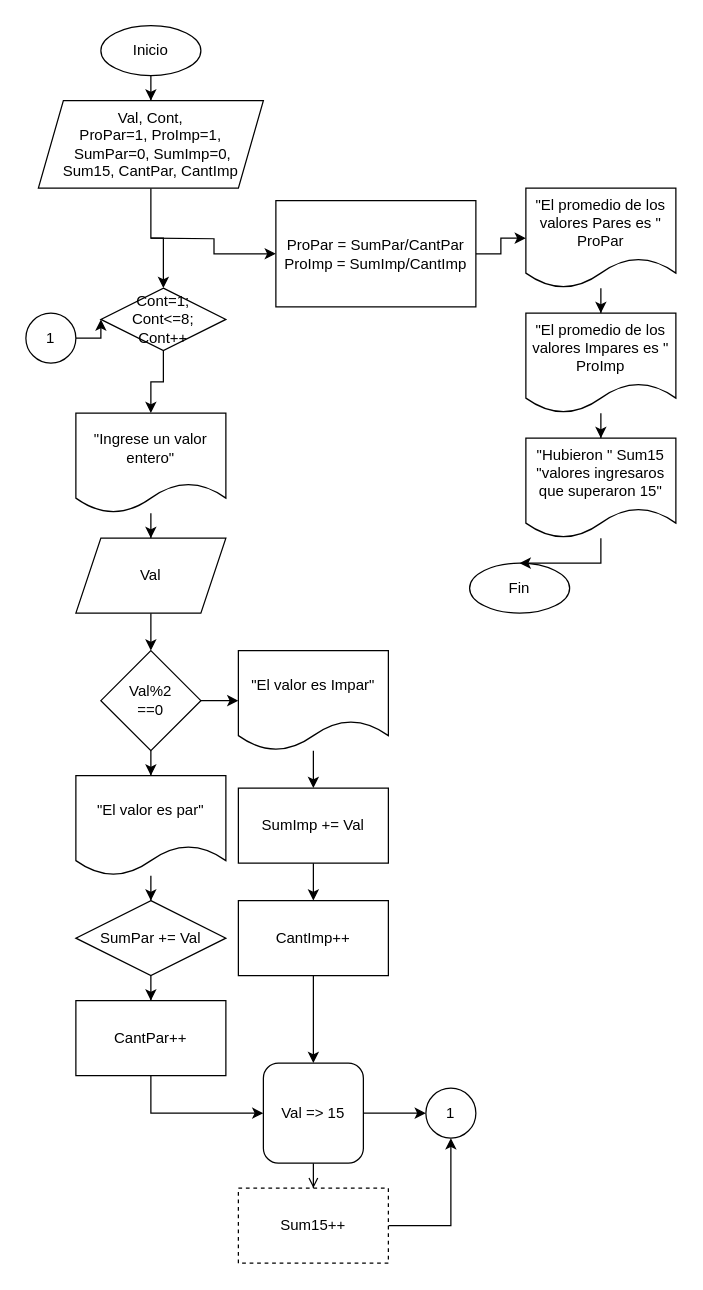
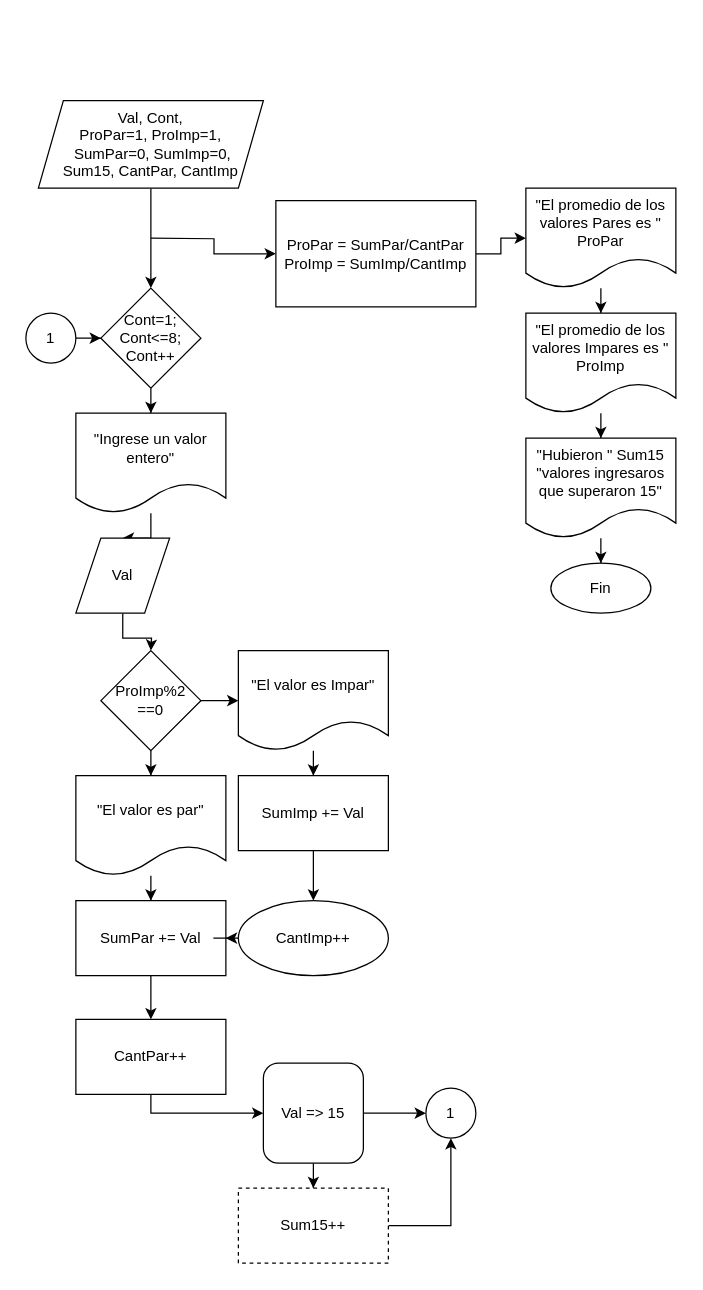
node "Inicio": removed
edge "Inicio" -> "Val, Cont, ProPar=1, ProImp=1, SumPar=0, SumImp=0, Sum15, CantPar, CantImp": removed
node "Cont=1; Cont<=8; Cont++": size 125x63 -> 100x100
node "Val": size 150x75 -> 94x75
node "Fin": moved (519, 588) -> (601, 588)
node "Val%2 ==0": label "Val%2 ==0" -> "ProImp%2 ==0"
node "SumImp += Val": moved (313, 826) -> (313, 813)
node "SumPar += Val": shape diamond -> rectangle
node "CantImp++": shape rectangle -> ellipse
edge "CantImp++" -> "Val => 15": now "CantImp++" -> "SumPar += Val"
node "CantPar++": moved (151, 1038) -> (151, 1057)
edge "Val => 15" -> "Sum15++": arrowhead open -> classic
